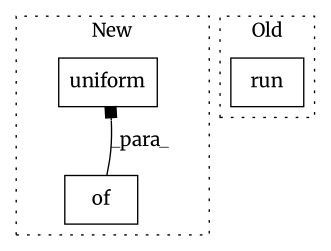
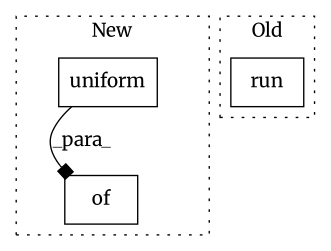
edge "of" -> "uniform": reversed
